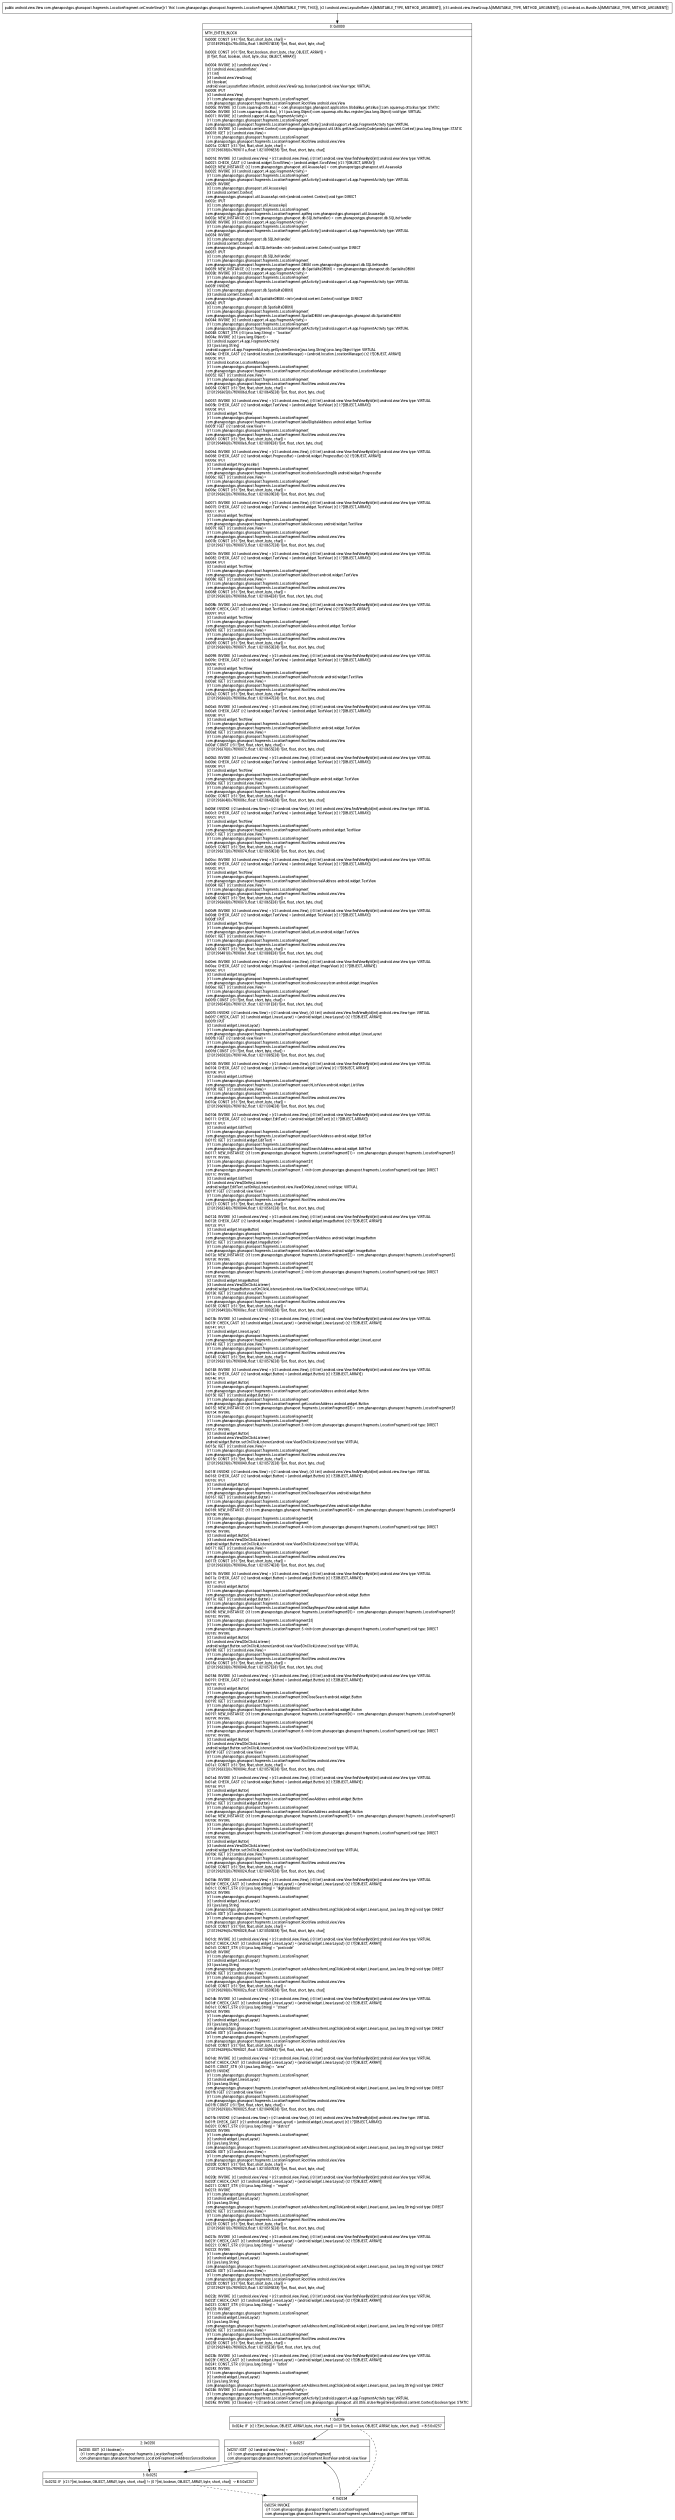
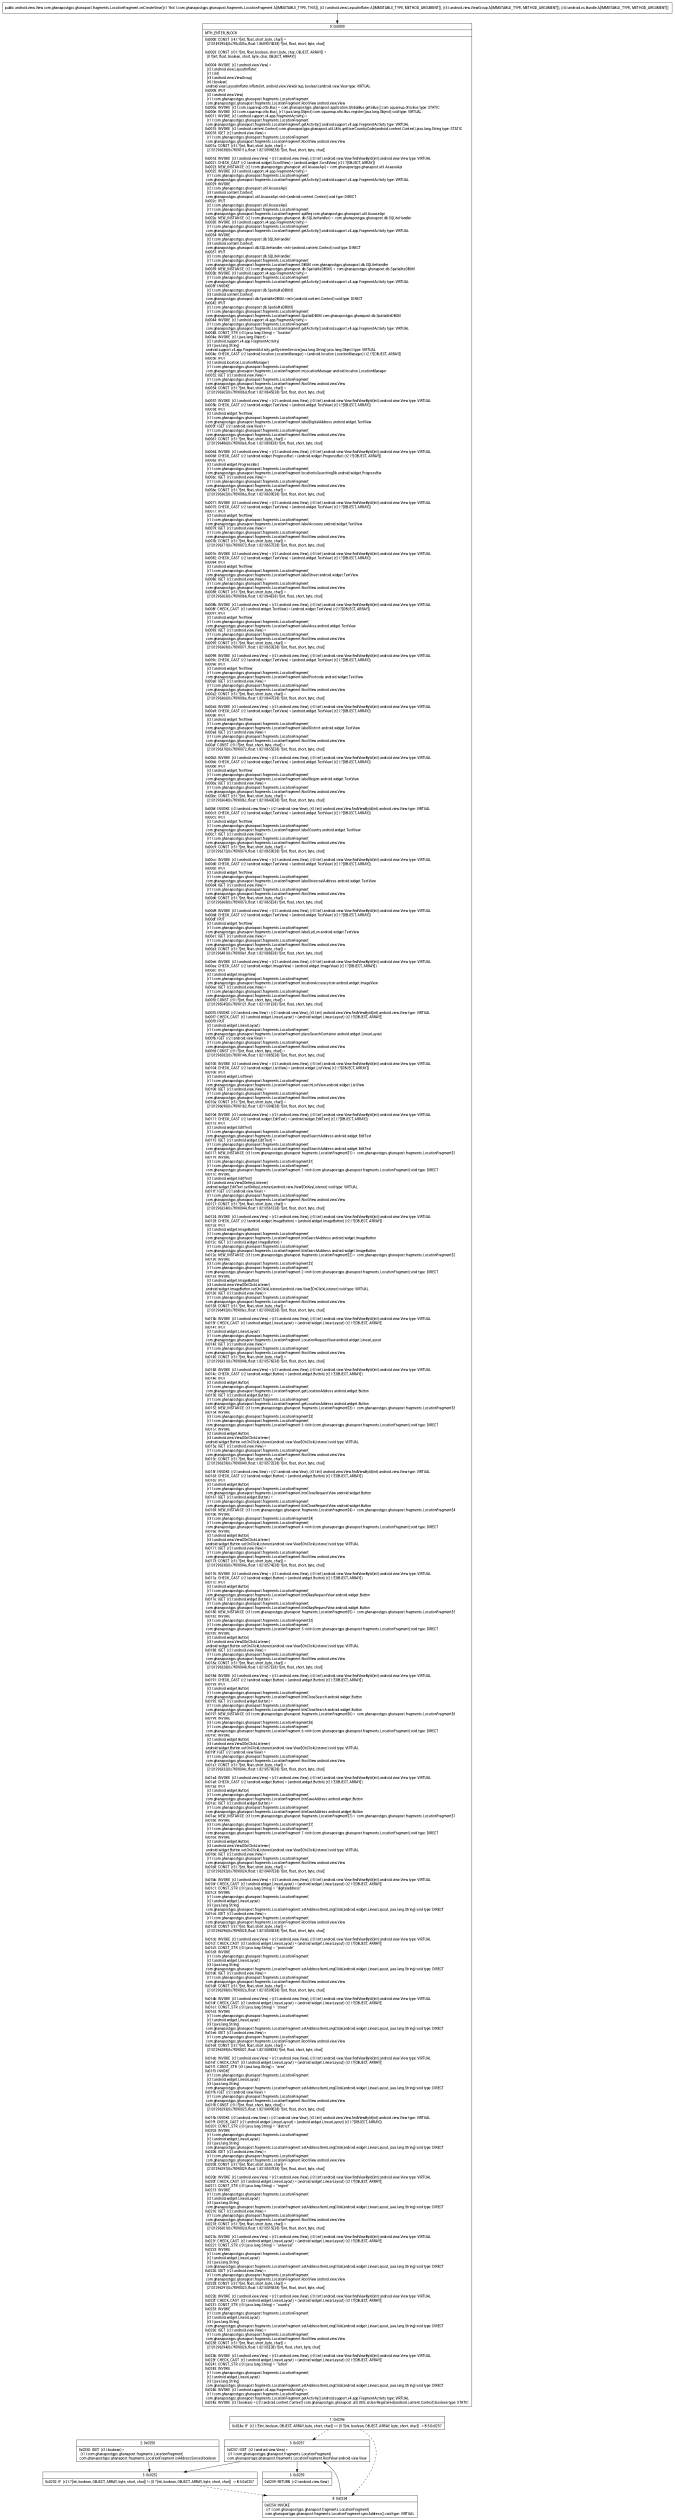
edge "0: 0x0000" -> "1: 0x024e": removed
edge "1: 0x024e" -> "5: 0x0257": style solid -> dashed
node "6: 0x0259": added
